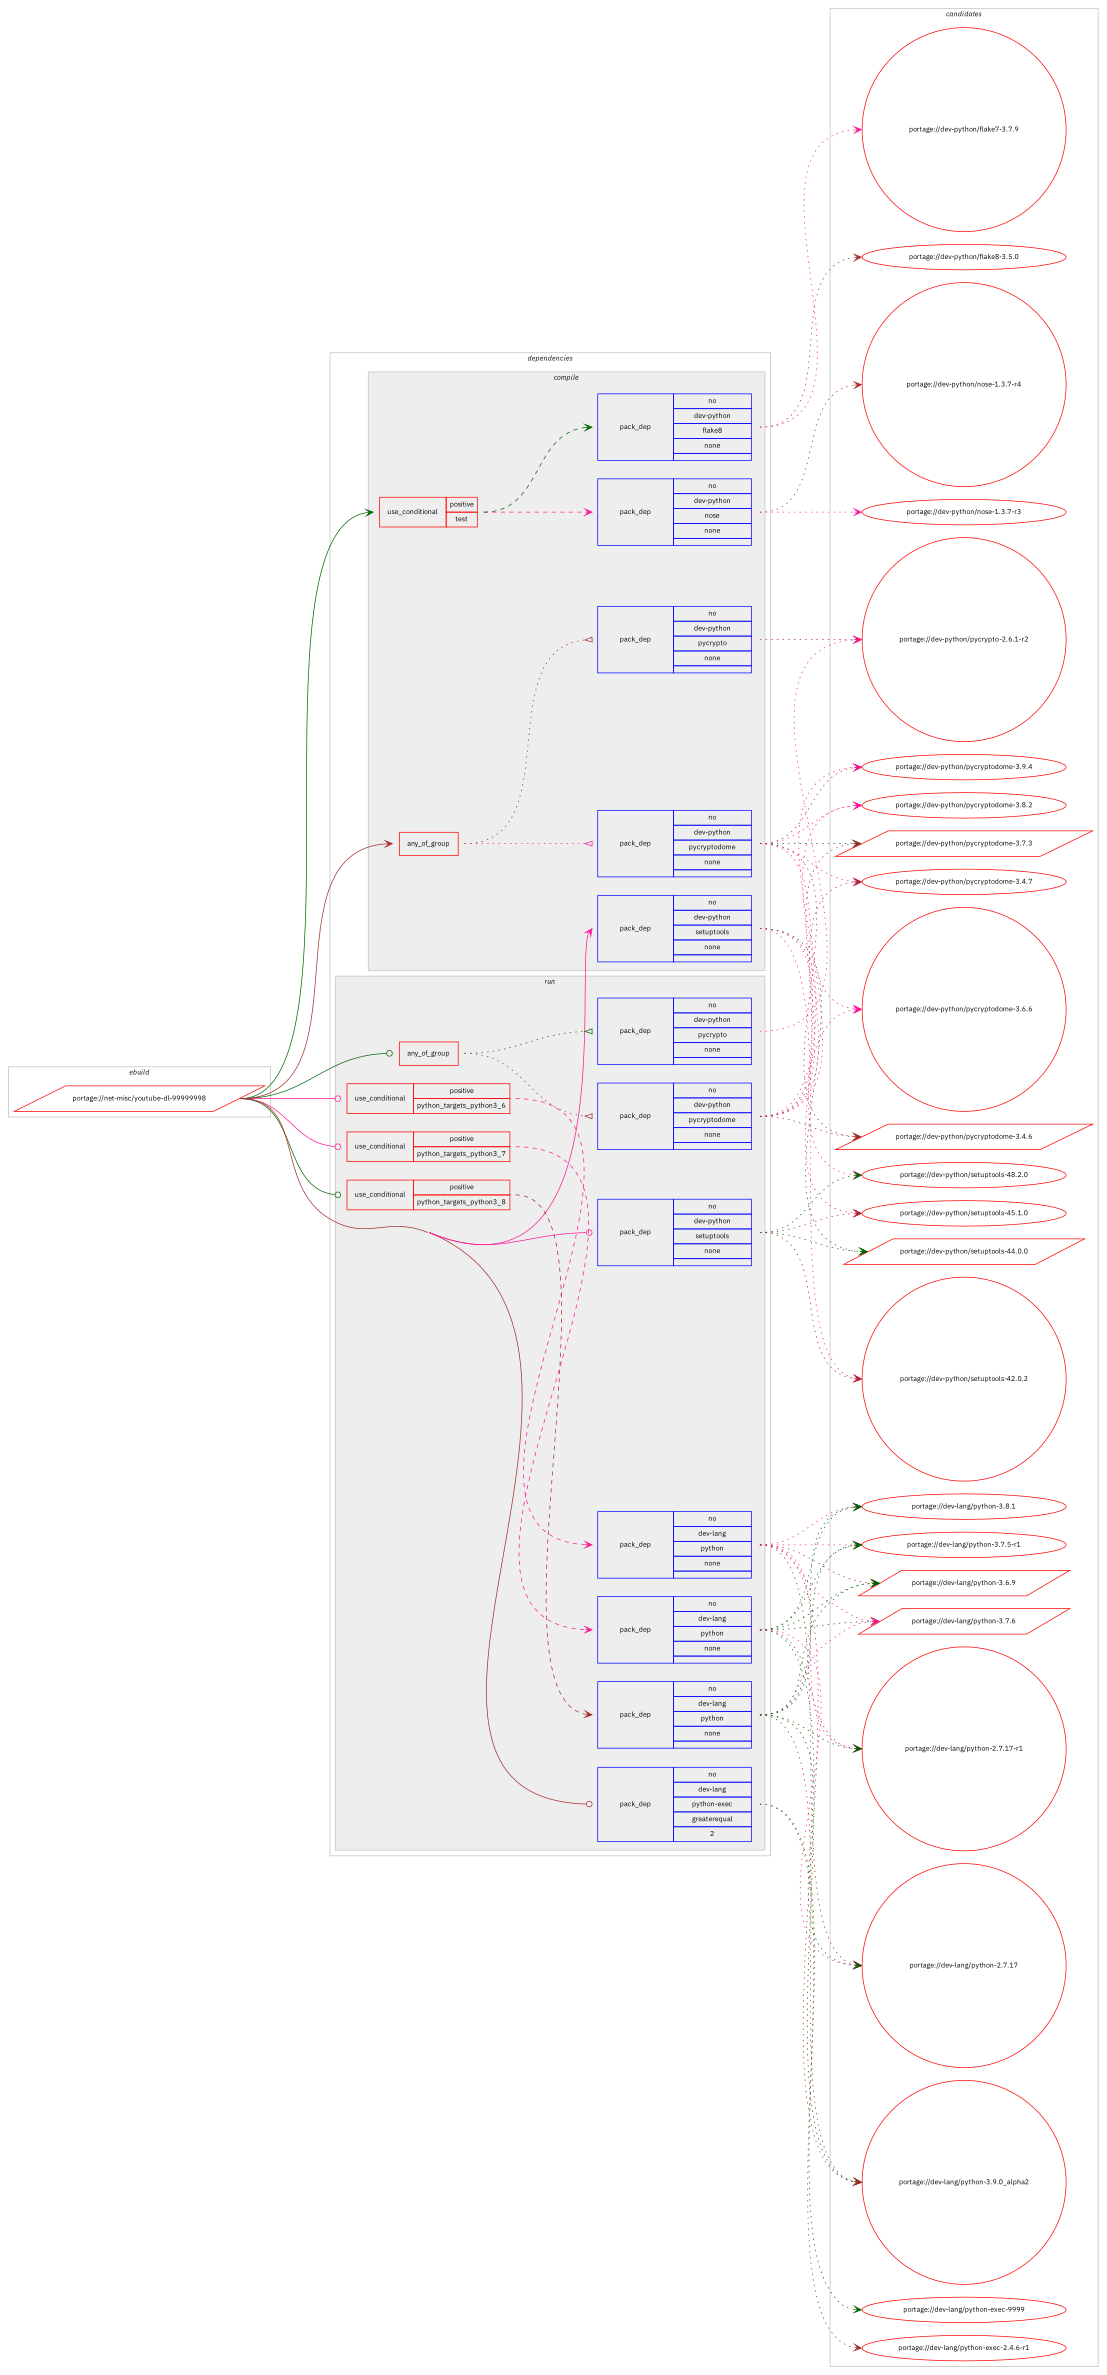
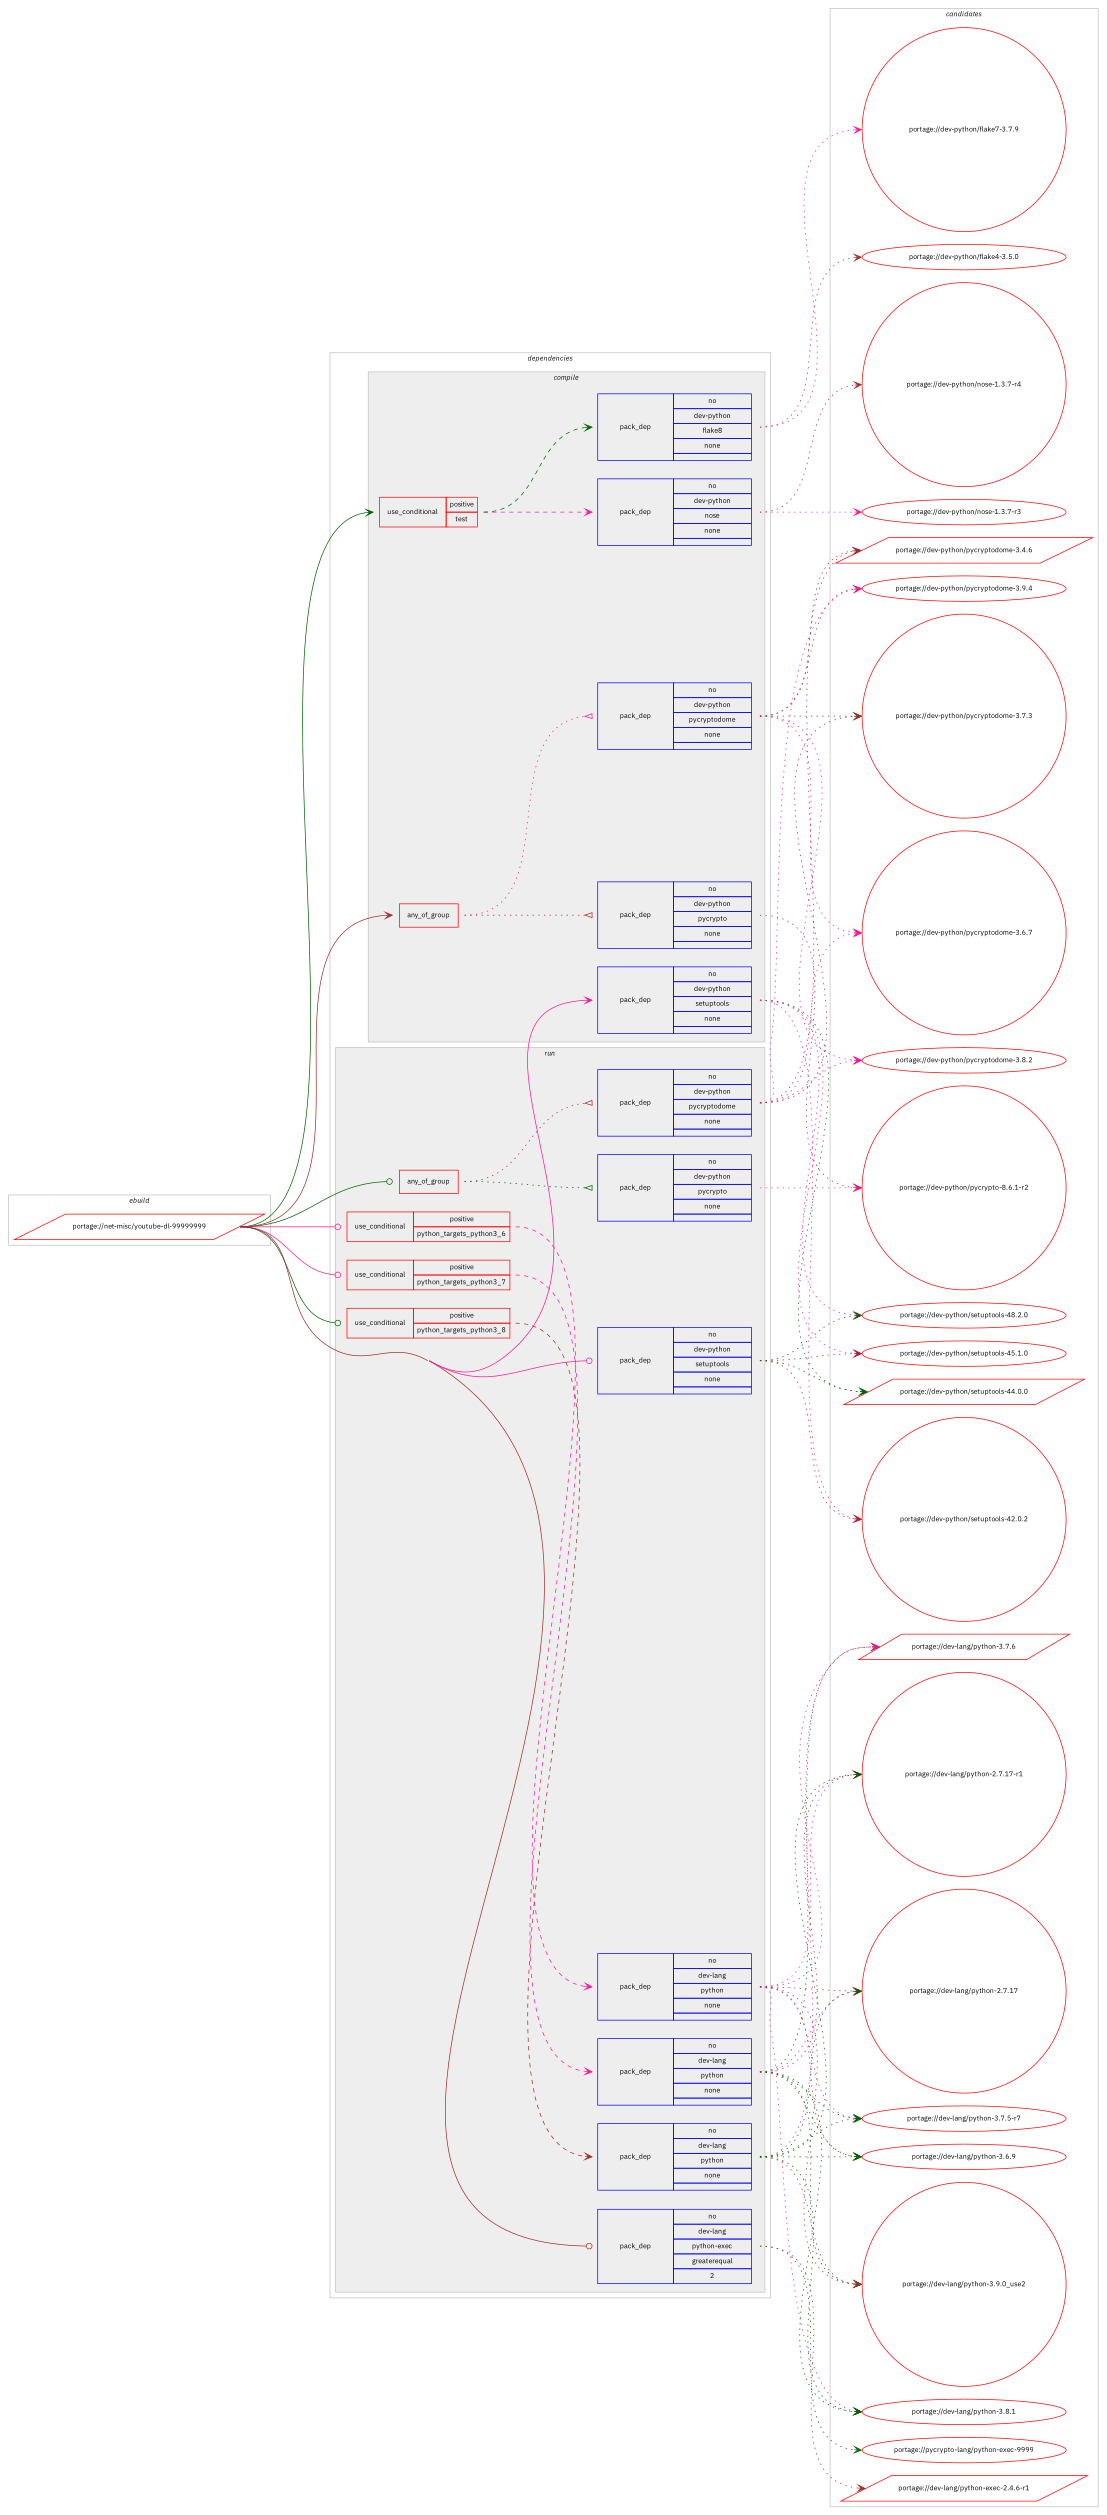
node "portage://dev-python/flake8-3.5.0": label "portage://dev-python/flake8-3.5.0" -> "portage://dev-python/flake4-3.5.0"
node "portage://dev-python/pycrypto-2.6.1-r2": label "portage://dev-python/pycrypto-2.6.1-r2" -> "portage://dev-python/pycrypto-8.6.1-r2"
node "portage://dev-python/pycryptodome-3.7.3": shape parallelogram -> circle
node "portage://dev-python/pycryptodome-3.4.7": removed
node "portage://dev-python/pycryptodome-3.6.6": label "portage://dev-python/pycryptodome-3.6.6" -> "portage://dev-python/pycryptodome-3.6.7"
node "portage://net-misc/youtube-dl-99999998": label "portage://net-misc/youtube-dl-99999998" -> "portage://net-misc/youtube-dl-99999999"
node "portage://dev-lang/python-3.7.5-r1": label "portage://dev-lang/python-3.7.5-r1" -> "portage://dev-lang/python-3.7.5-r7"
node "portage://dev-lang/python-3.6.9": shape parallelogram -> ellipse
node "portage://dev-lang/python-3.9.0_alpha2": label "portage://dev-lang/python-3.9.0_alpha2" -> "portage://dev-lang/python-3.9.0_use2"
node "portage://dev-lang/python-exec-9999": label "portage://dev-lang/python-exec-9999" -> "portage://pycrypto-lang/python-exec-9999"
node "portage://dev-lang/python-exec-2.4.6-r1": shape ellipse -> parallelogram
